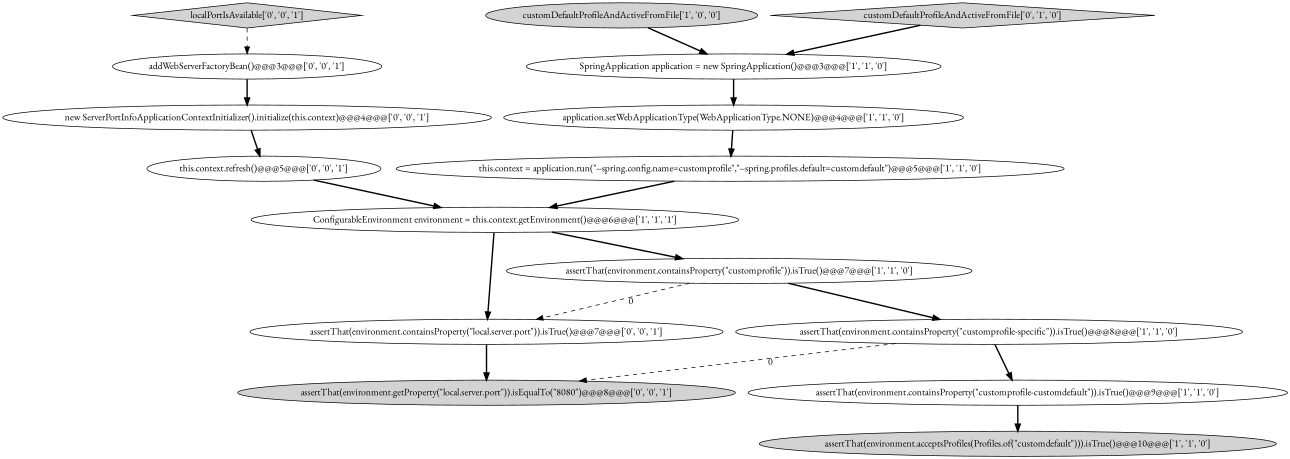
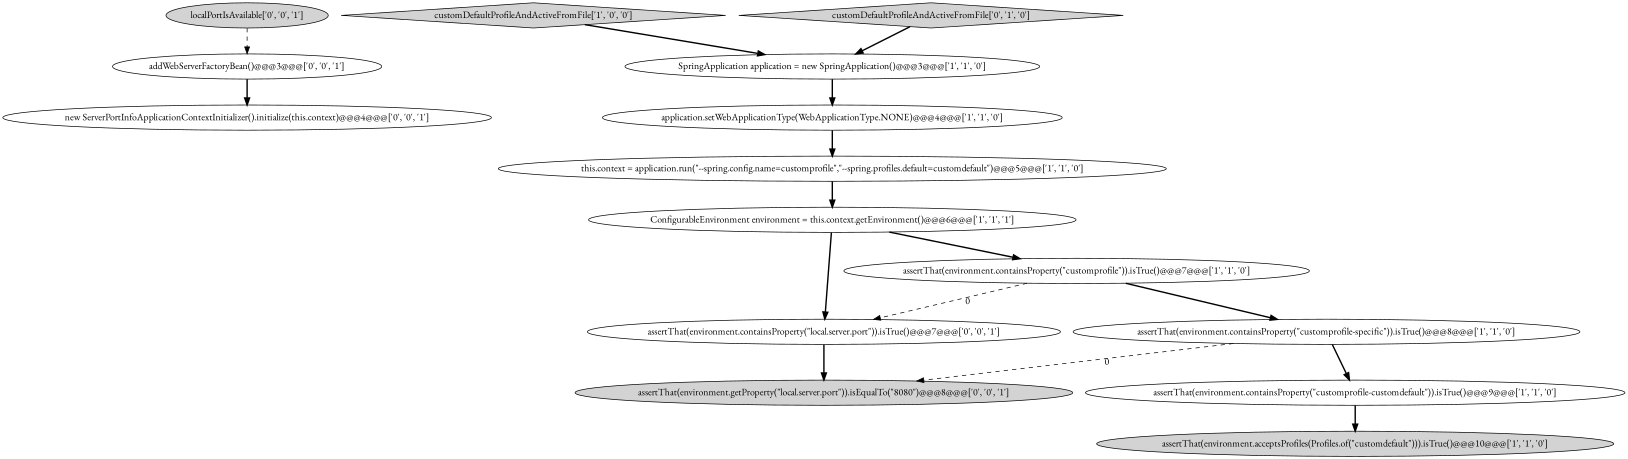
node "localPortIsAvailable['0', '0', '1']": shape diamond -> ellipse
node "customDefaultProfileAndActiveFromFile['1', '0', '0']": shape ellipse -> diamond
node "this.context.refresh()@@@5@@@['0', '0', '1']": removed
